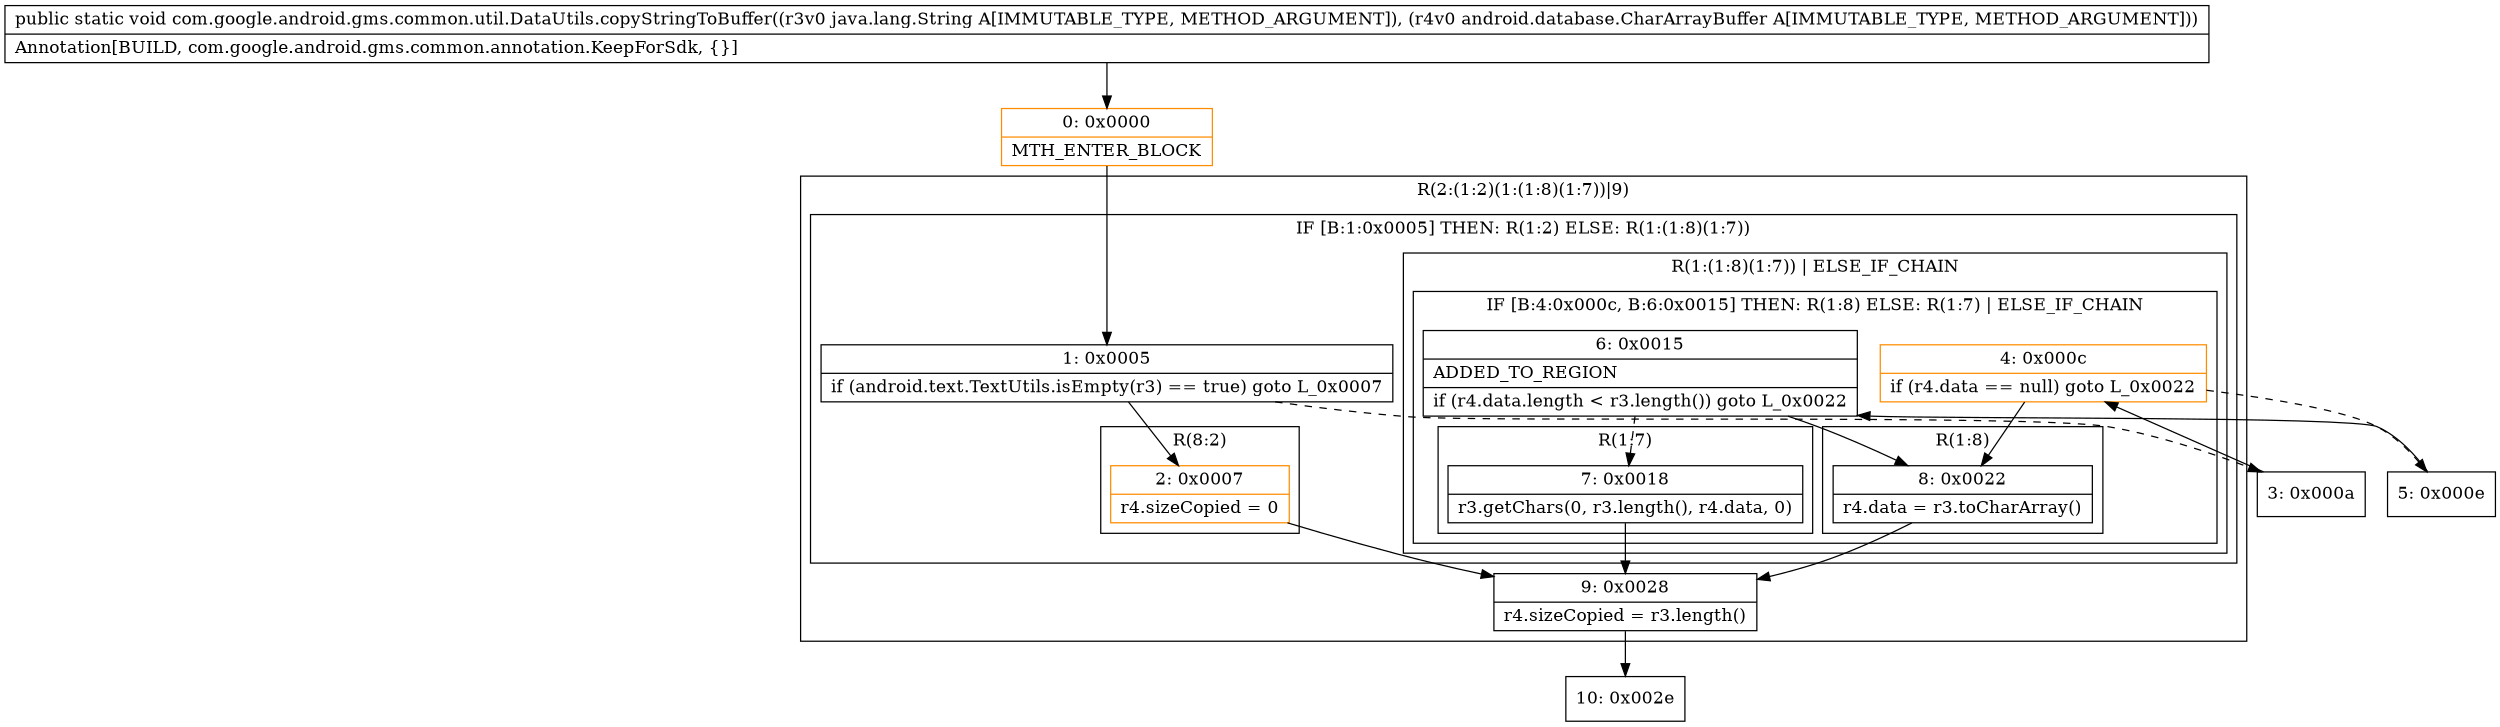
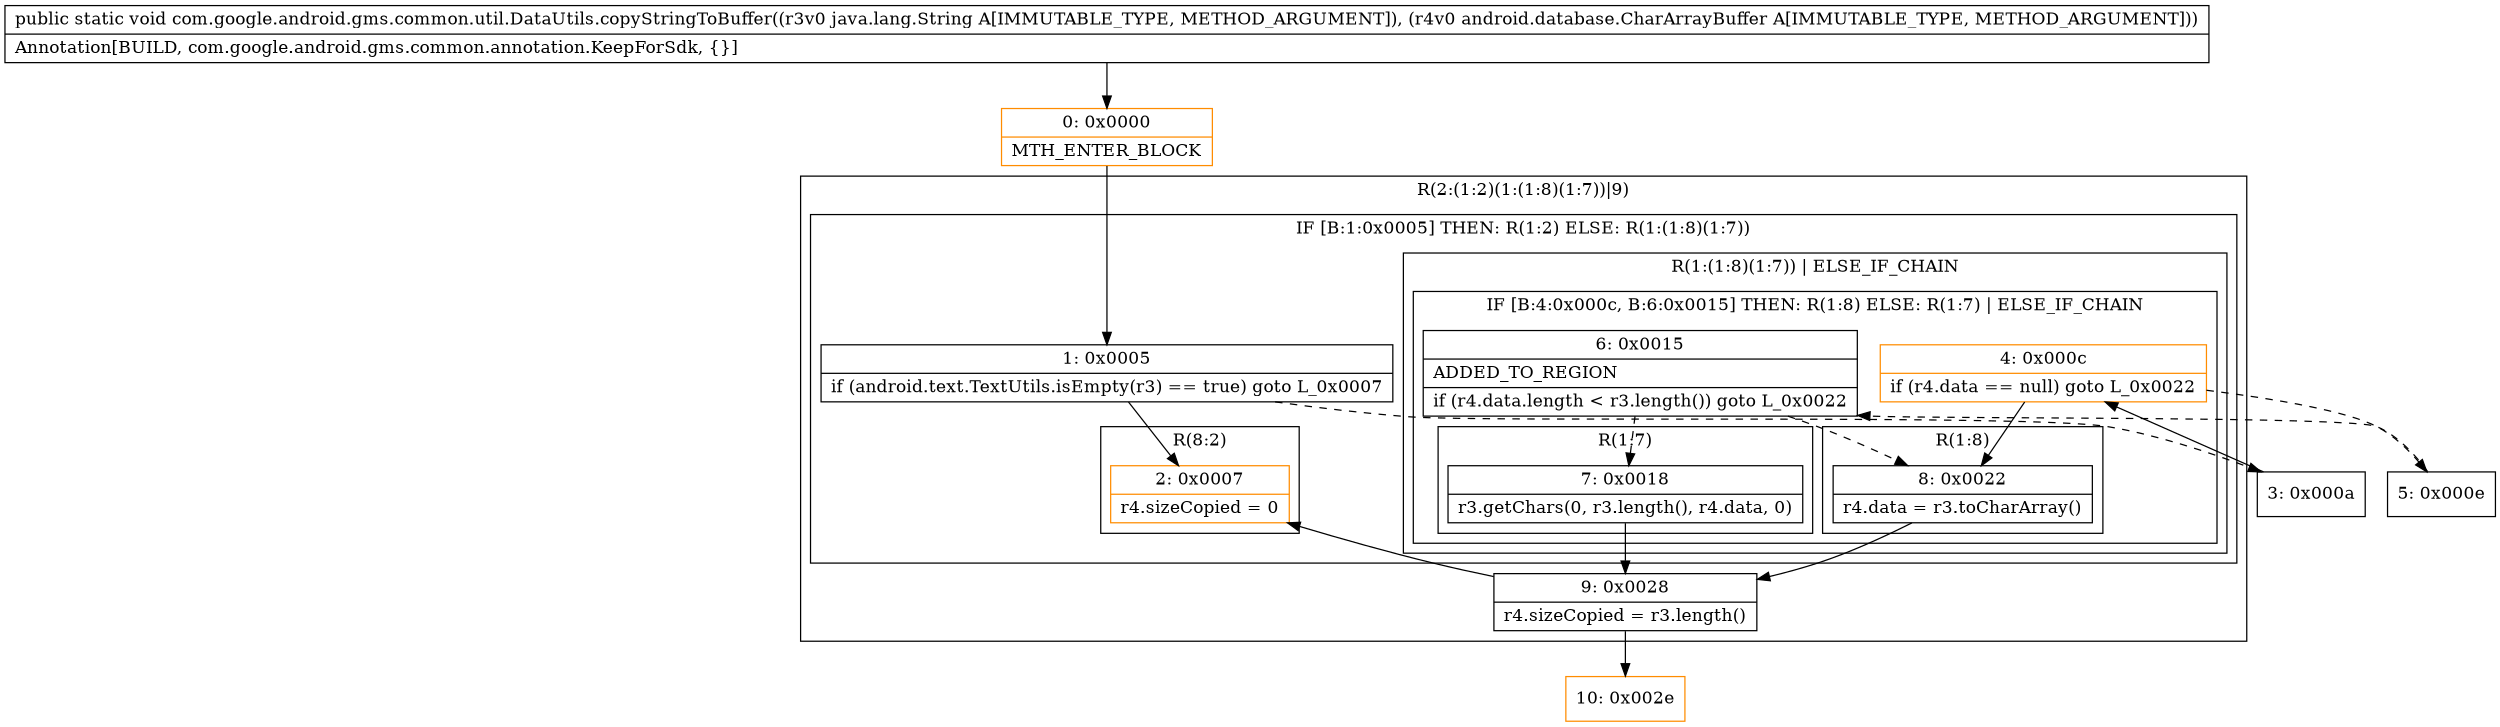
edge "5: 0x000e" -> "6: 0x0015": style solid -> dashed
edge "6: 0x0015" -> "8: 0x0022": style solid -> dashed
edge "2: 0x0007" -> "9: 0x0028": reversed
node "10: 0x002e": color black -> darkorange
